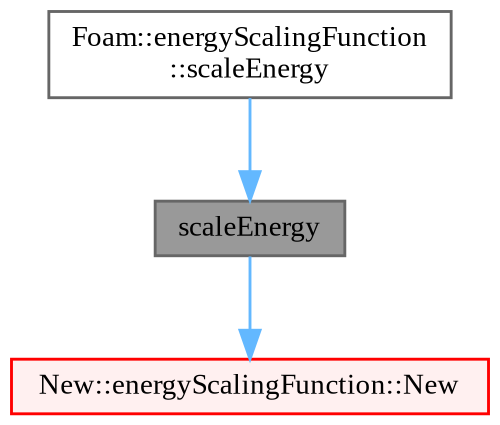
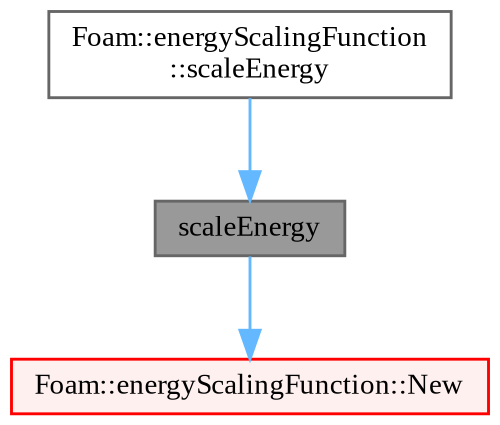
node "New::energyScalingFunction::New": label "New::energyScalingFunction::New" -> "Foam::energyScalingFunction::New"
